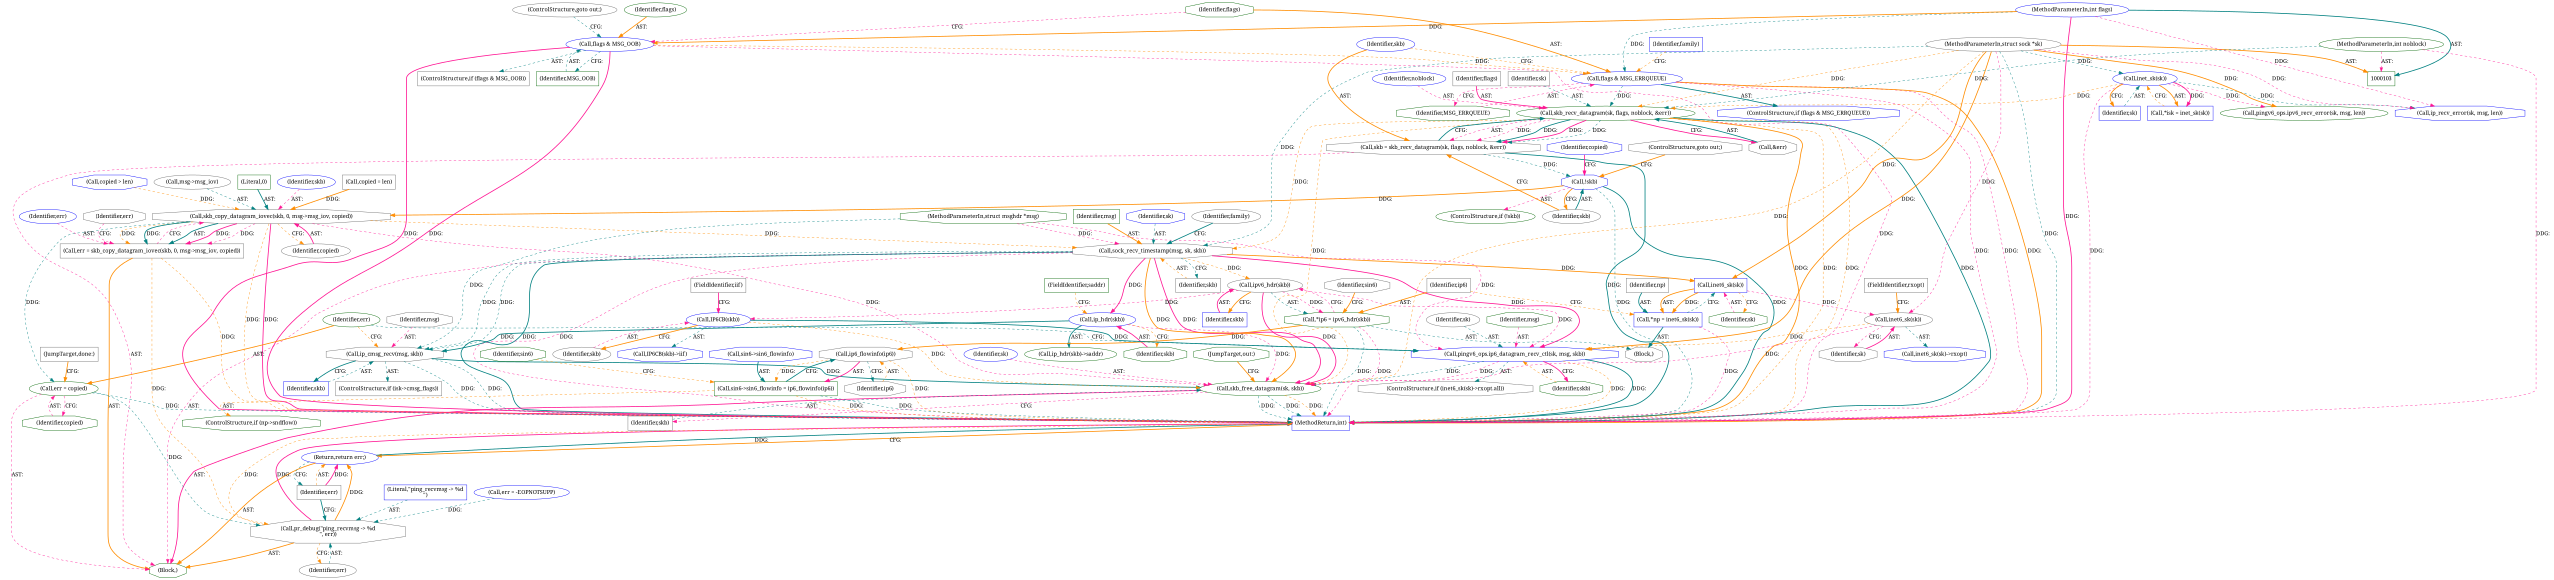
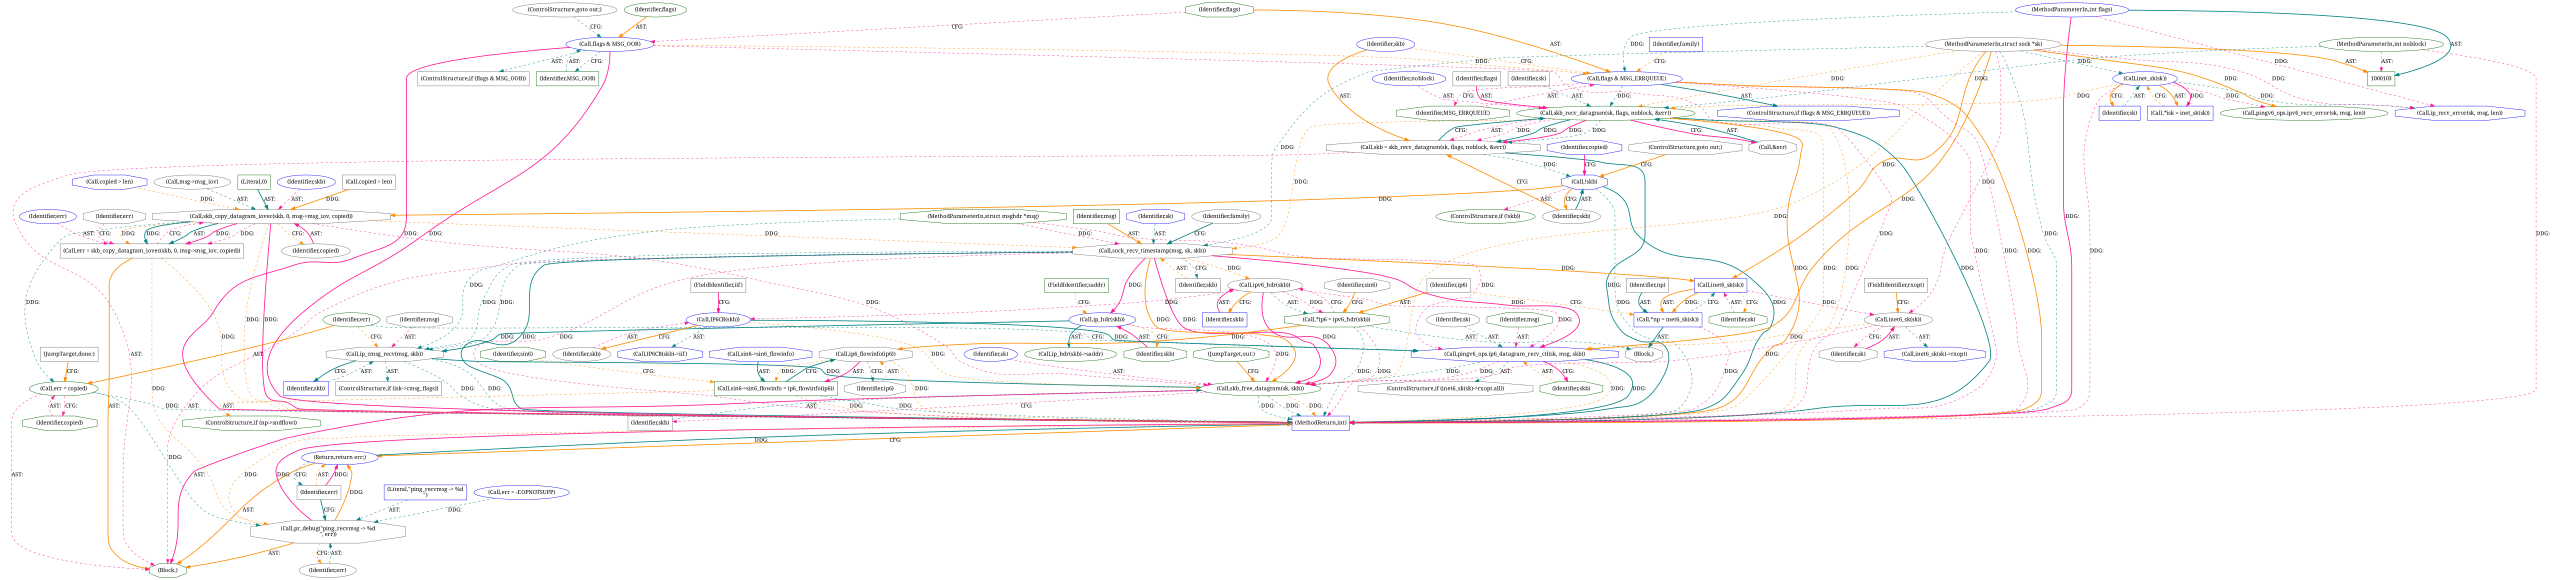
edge "(MethodParameterIn,int flags)" -> "(Call,flags & MSG_OOB)": removed, label "DDG:"
edge "(Call,skb_recv_datagram(sk, flags, noblock, &err))" -> "(Call,skb_free_datagram(sk, skb))": removed, label "DDG:"
